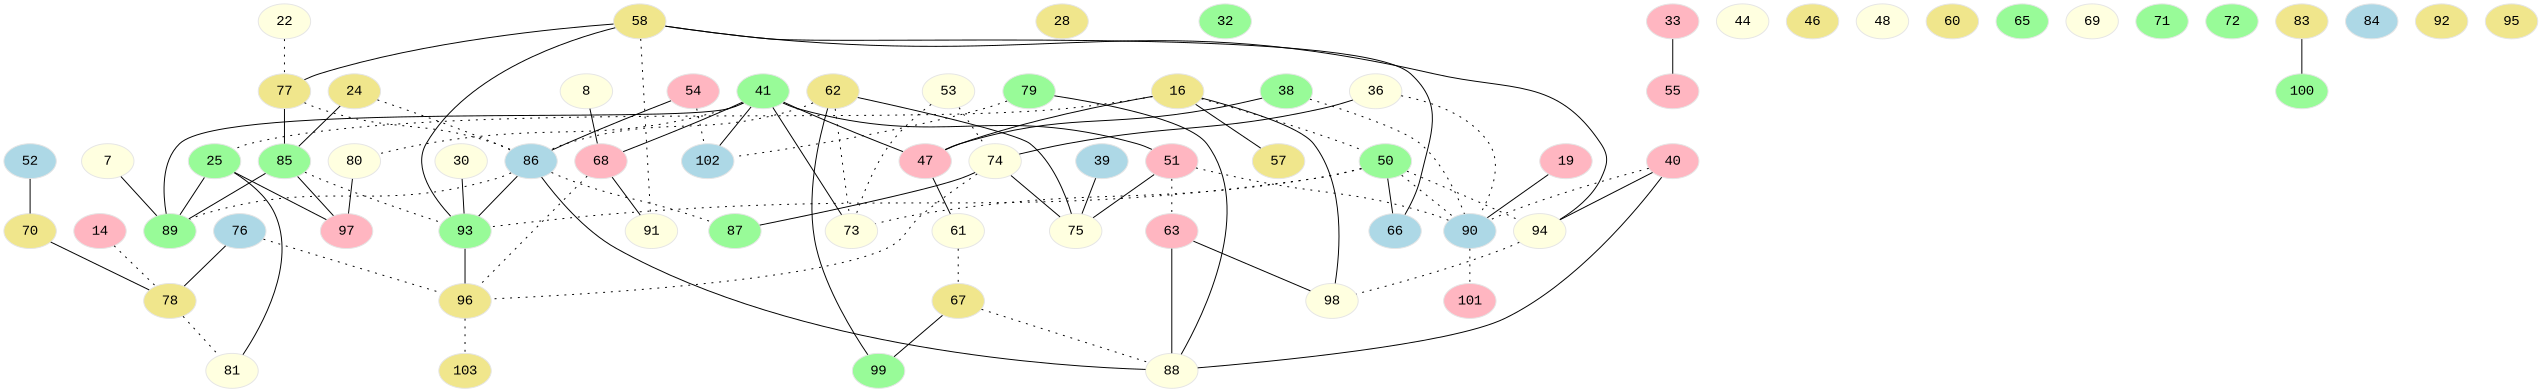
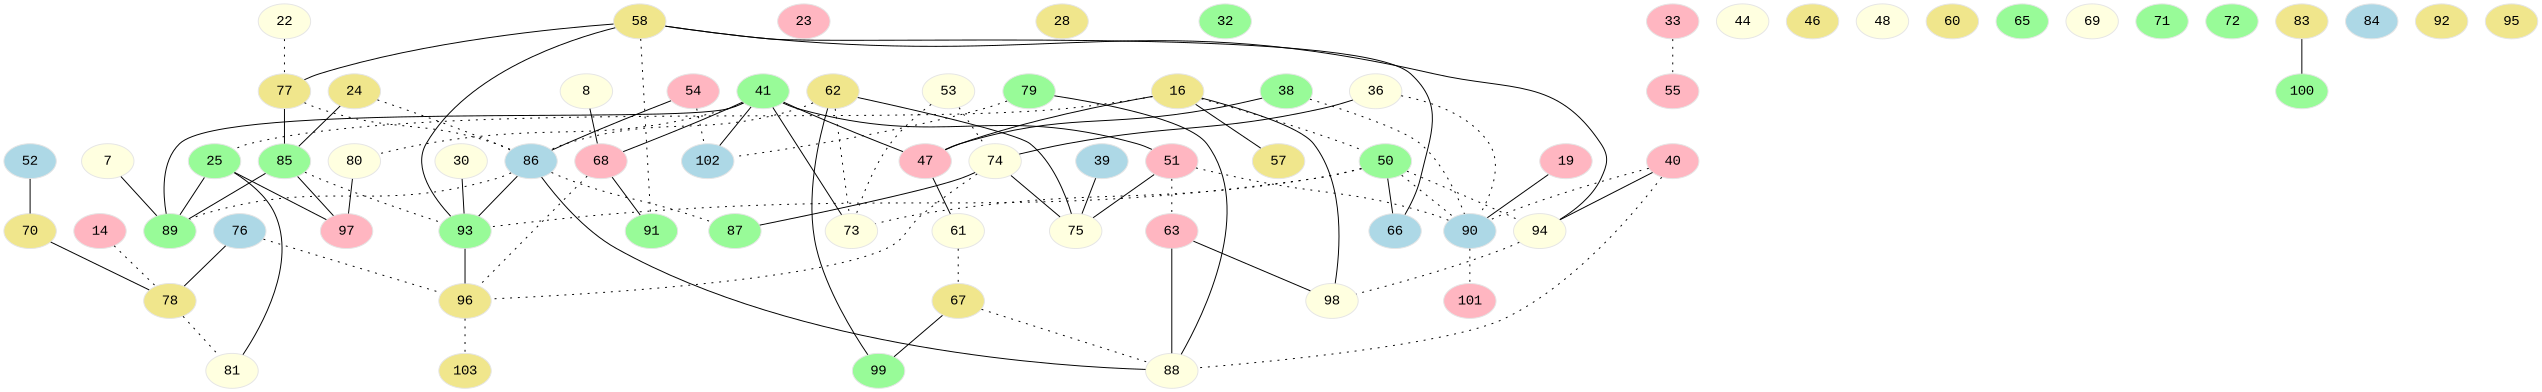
node "23": added
edge "33" -- "55": style solid -> dotted
node "91": fillcolor lightyellow -> palegreen
edge "40" -- "88": style solid -> dotted
